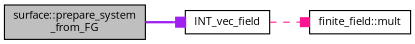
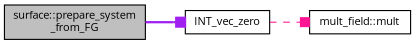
node "INT_vec_field": label "INT_vec_field" -> "INT_vec_zero"
node "finite_field::mult": label "finite_field::mult" -> "mult_field::mult"
